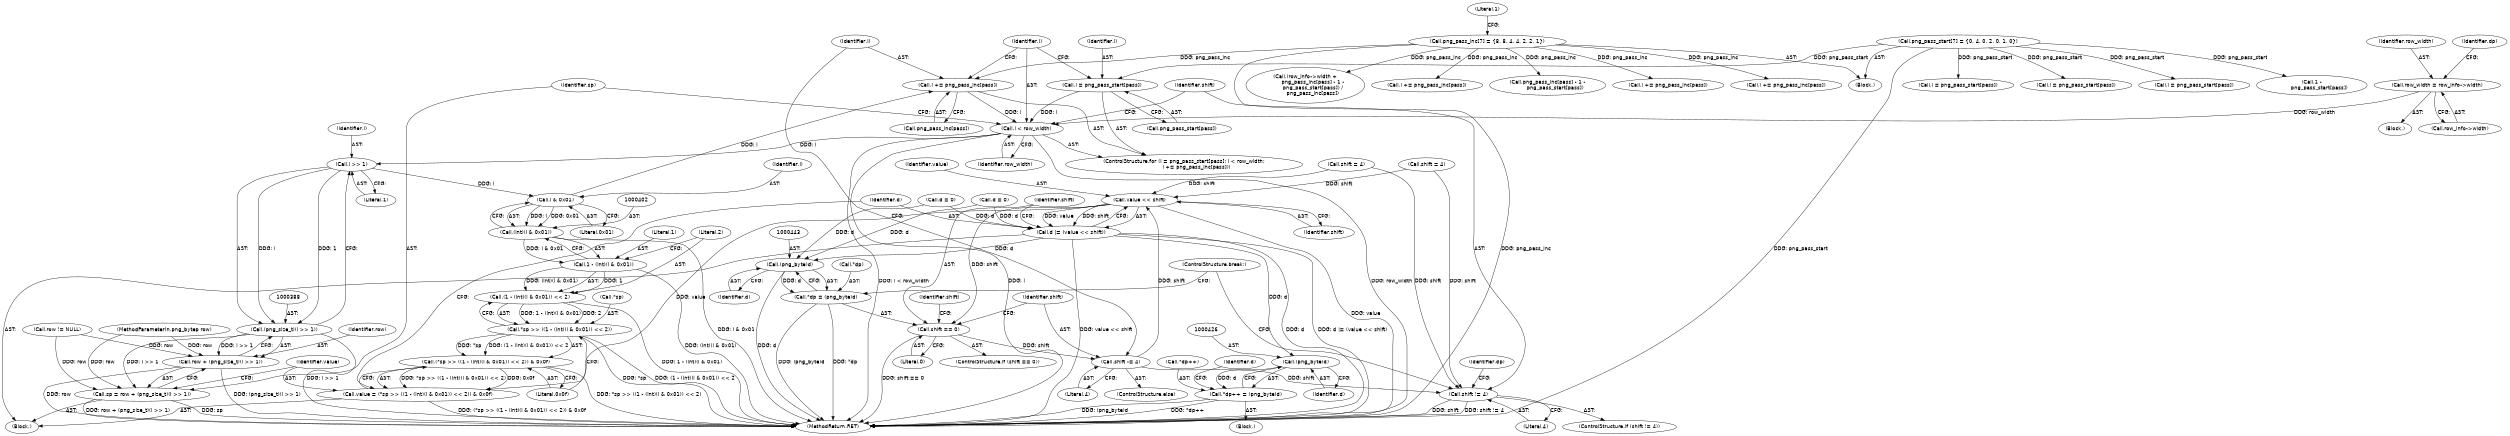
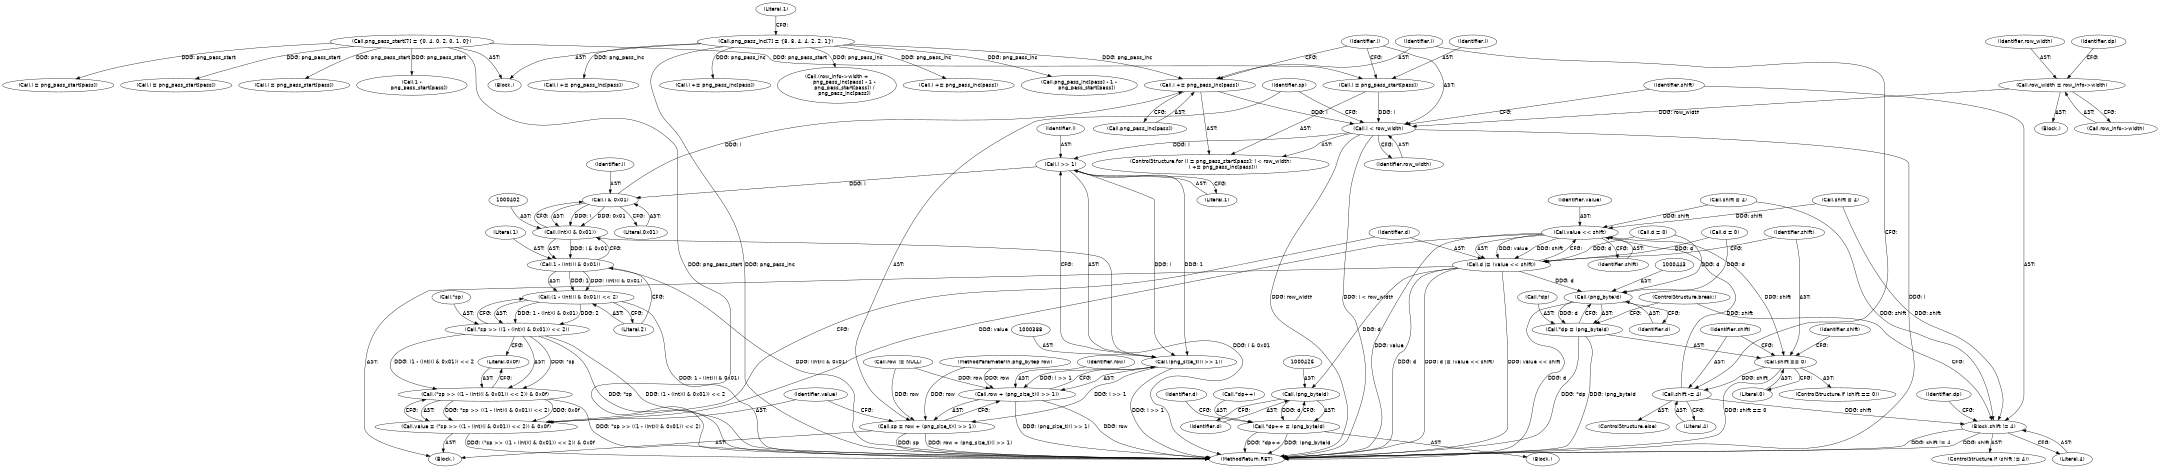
node "(Call,png_pass_start[pass])": removed
edge "(Call,(1 - (int)(i & 0x01)) << 2)" -> "(Literal,2)": added, label "CFG:"
edge "(Literal,0x0f)" -> "(Call,*sp >> ((1 - (int)(i & 0x01)) << 2))": reversed
node "(Call,shift != 4)": label "(Call,shift != 4)" -> "(Block,shift != 4)"
